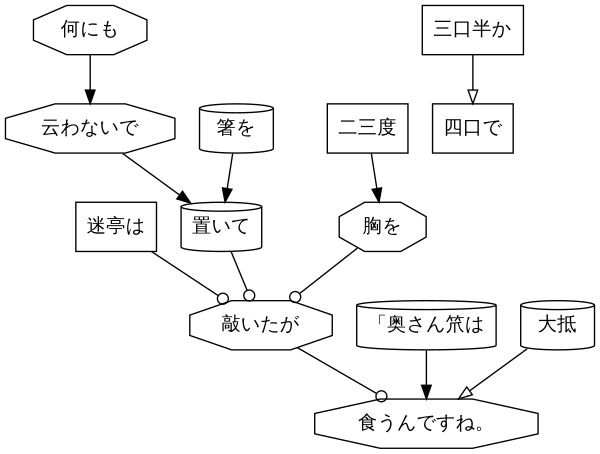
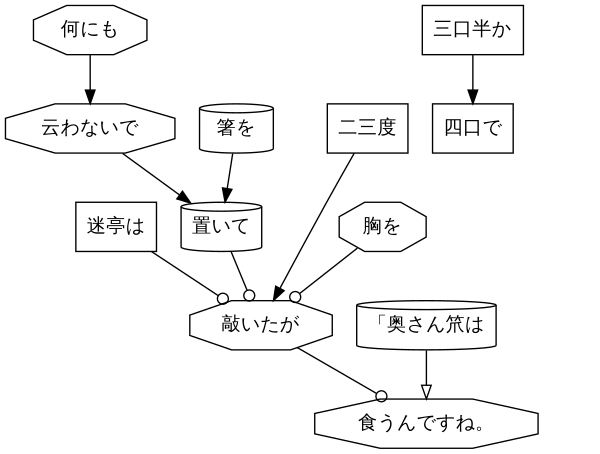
edge "三口半か" -> "四口で": arrowhead onormal -> normal
edge "二三度" -> "胸を": now "二三度" -> "敲いたが"
node "大抵": removed
edge "「奥さん笊は" -> "食うんですね。": arrowhead normal -> onormal
